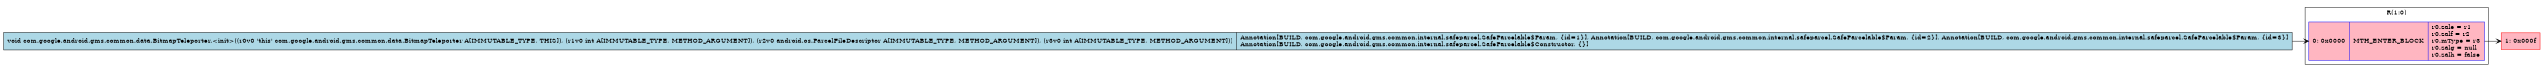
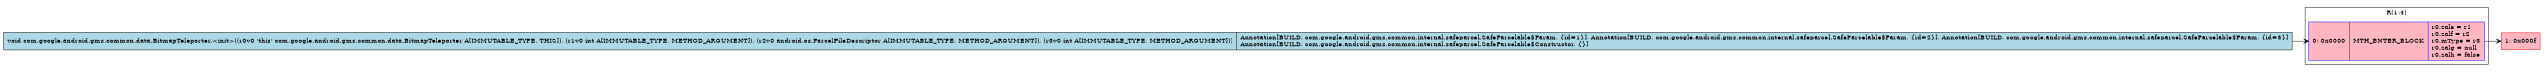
cluster "R(1:0)": label "R(1:0)" -> "R(1:4)"
